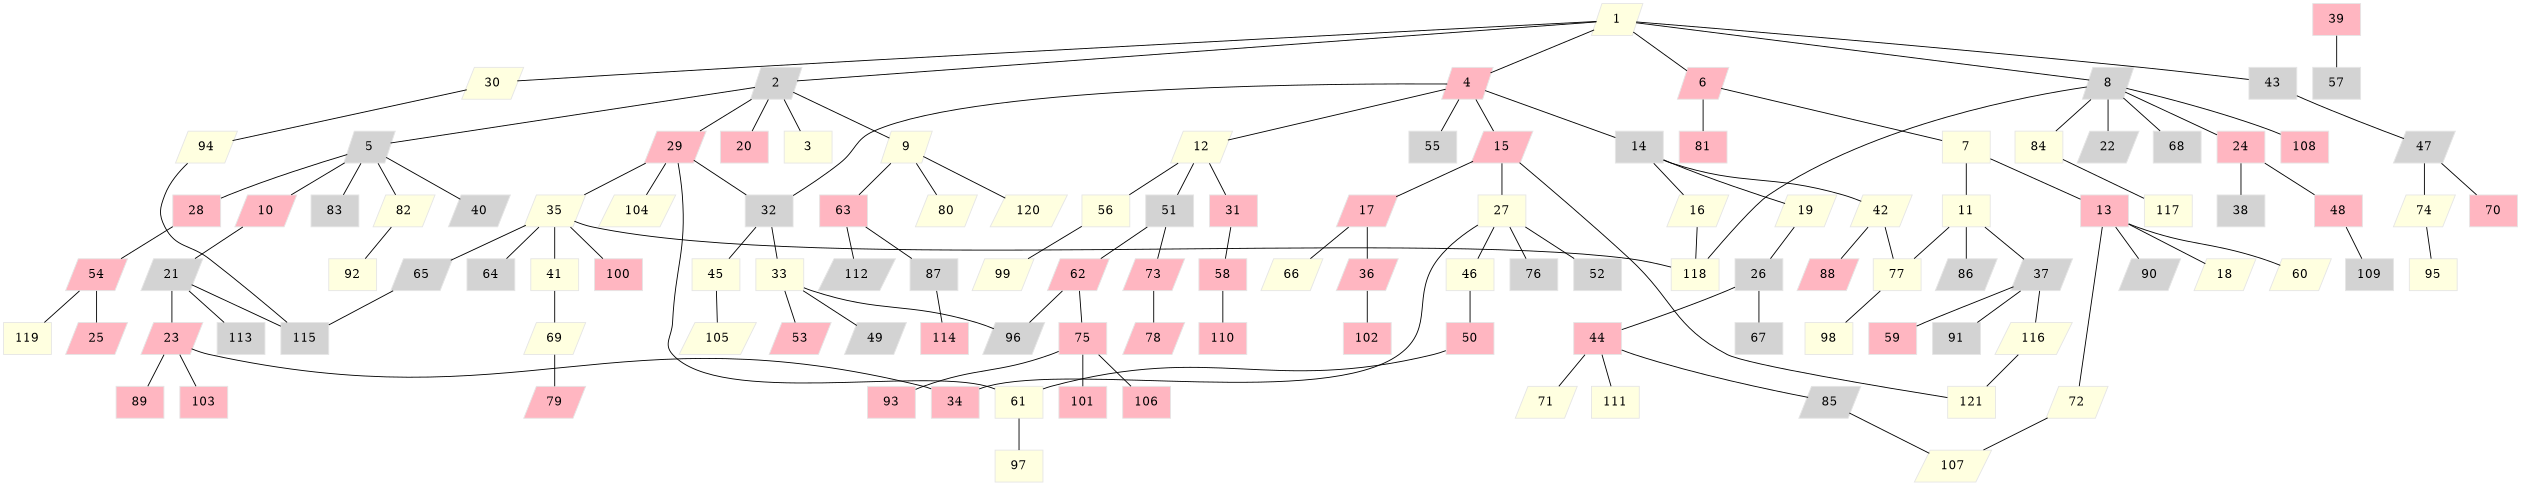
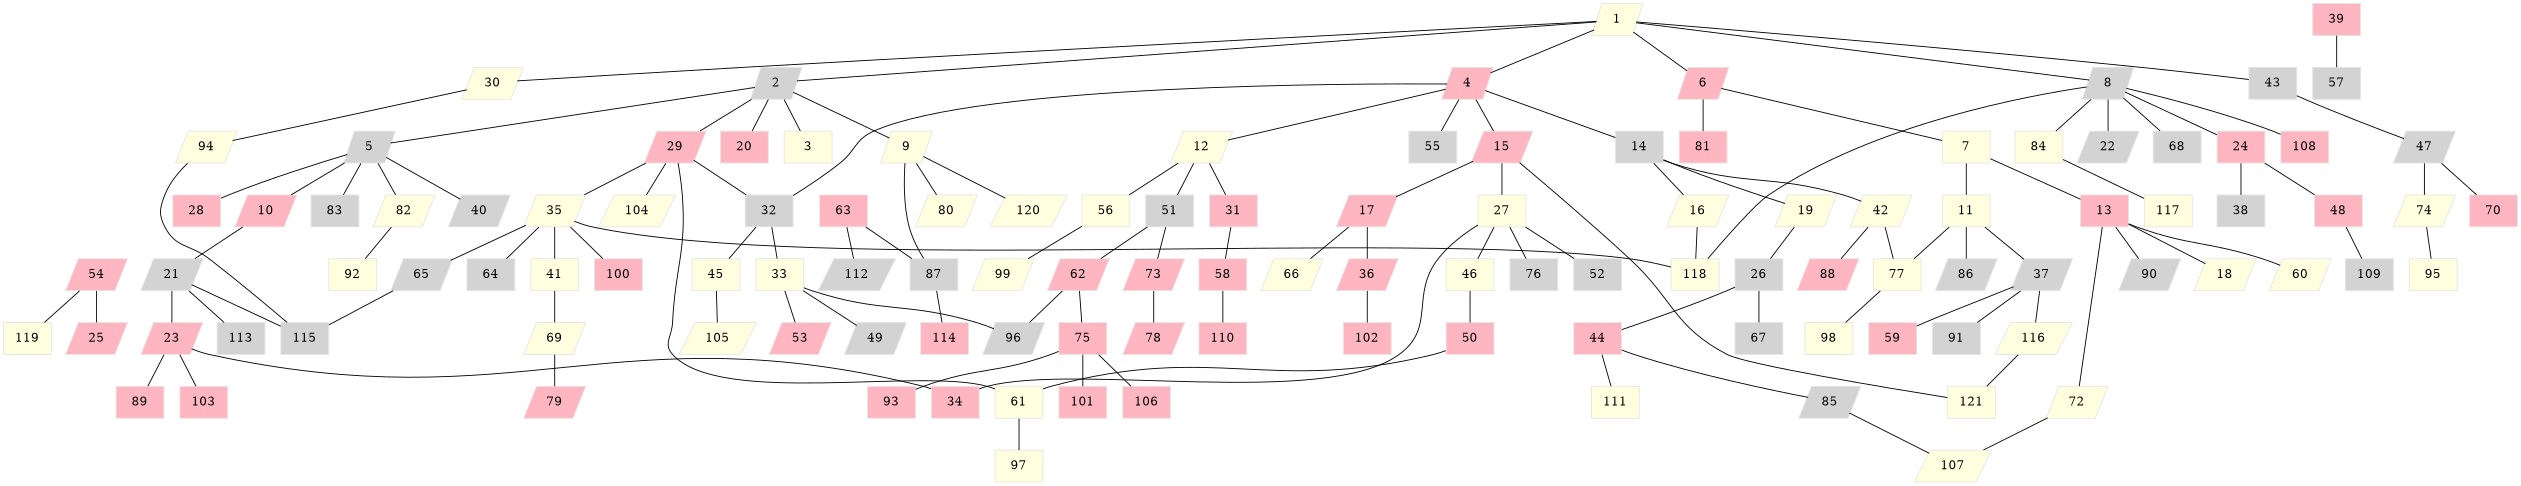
edge "9" -- "63": now "9" -- "87"
edge "28" -- "54": removed
node "71": removed
